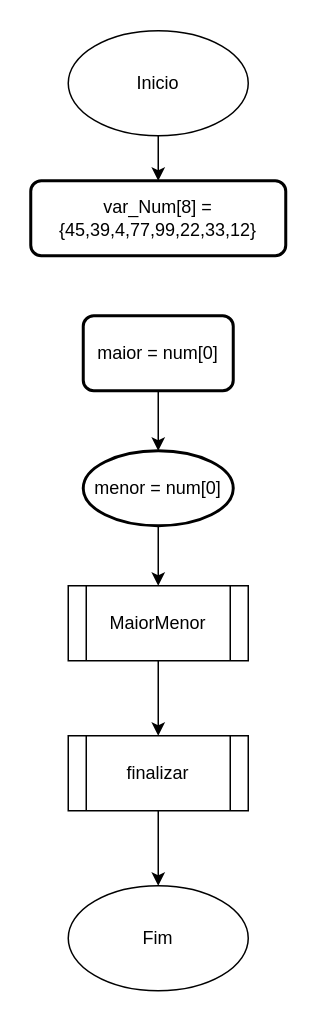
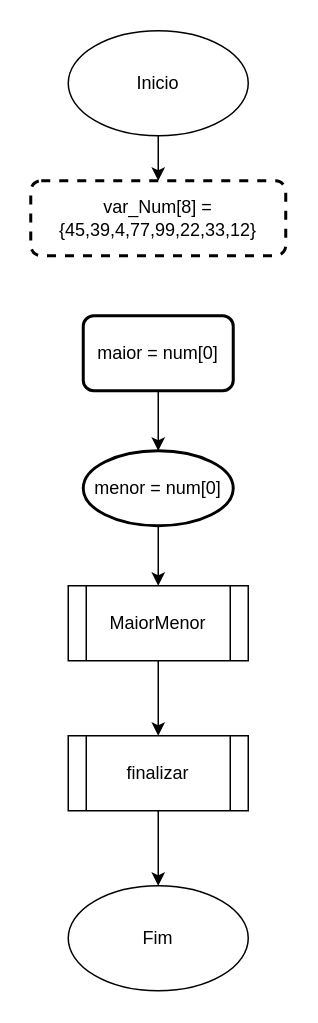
node "var_Num[8] = {45,39,4,77,99,22,33,12}": style solid -> dashed
